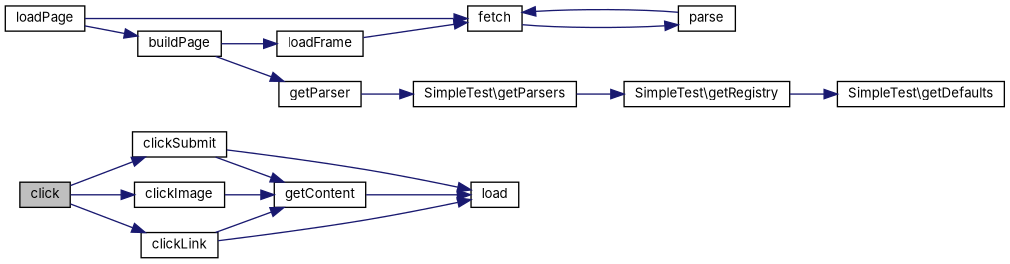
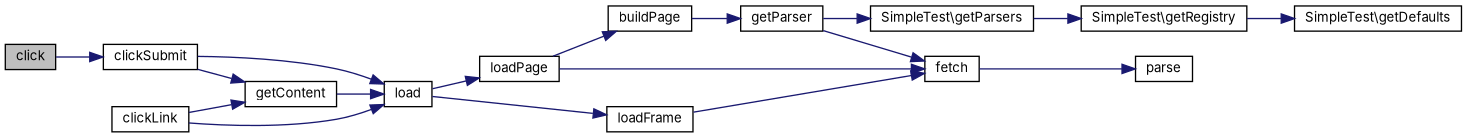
edge "parse" -> "fetch": now "getParser" -> "fetch"
edge "buildPage" -> "loadFrame": now "load" -> "loadFrame"
edge "load" -> "loadPage": added
node "clickImage": removed
edge "click" -> "clickLink": removed
